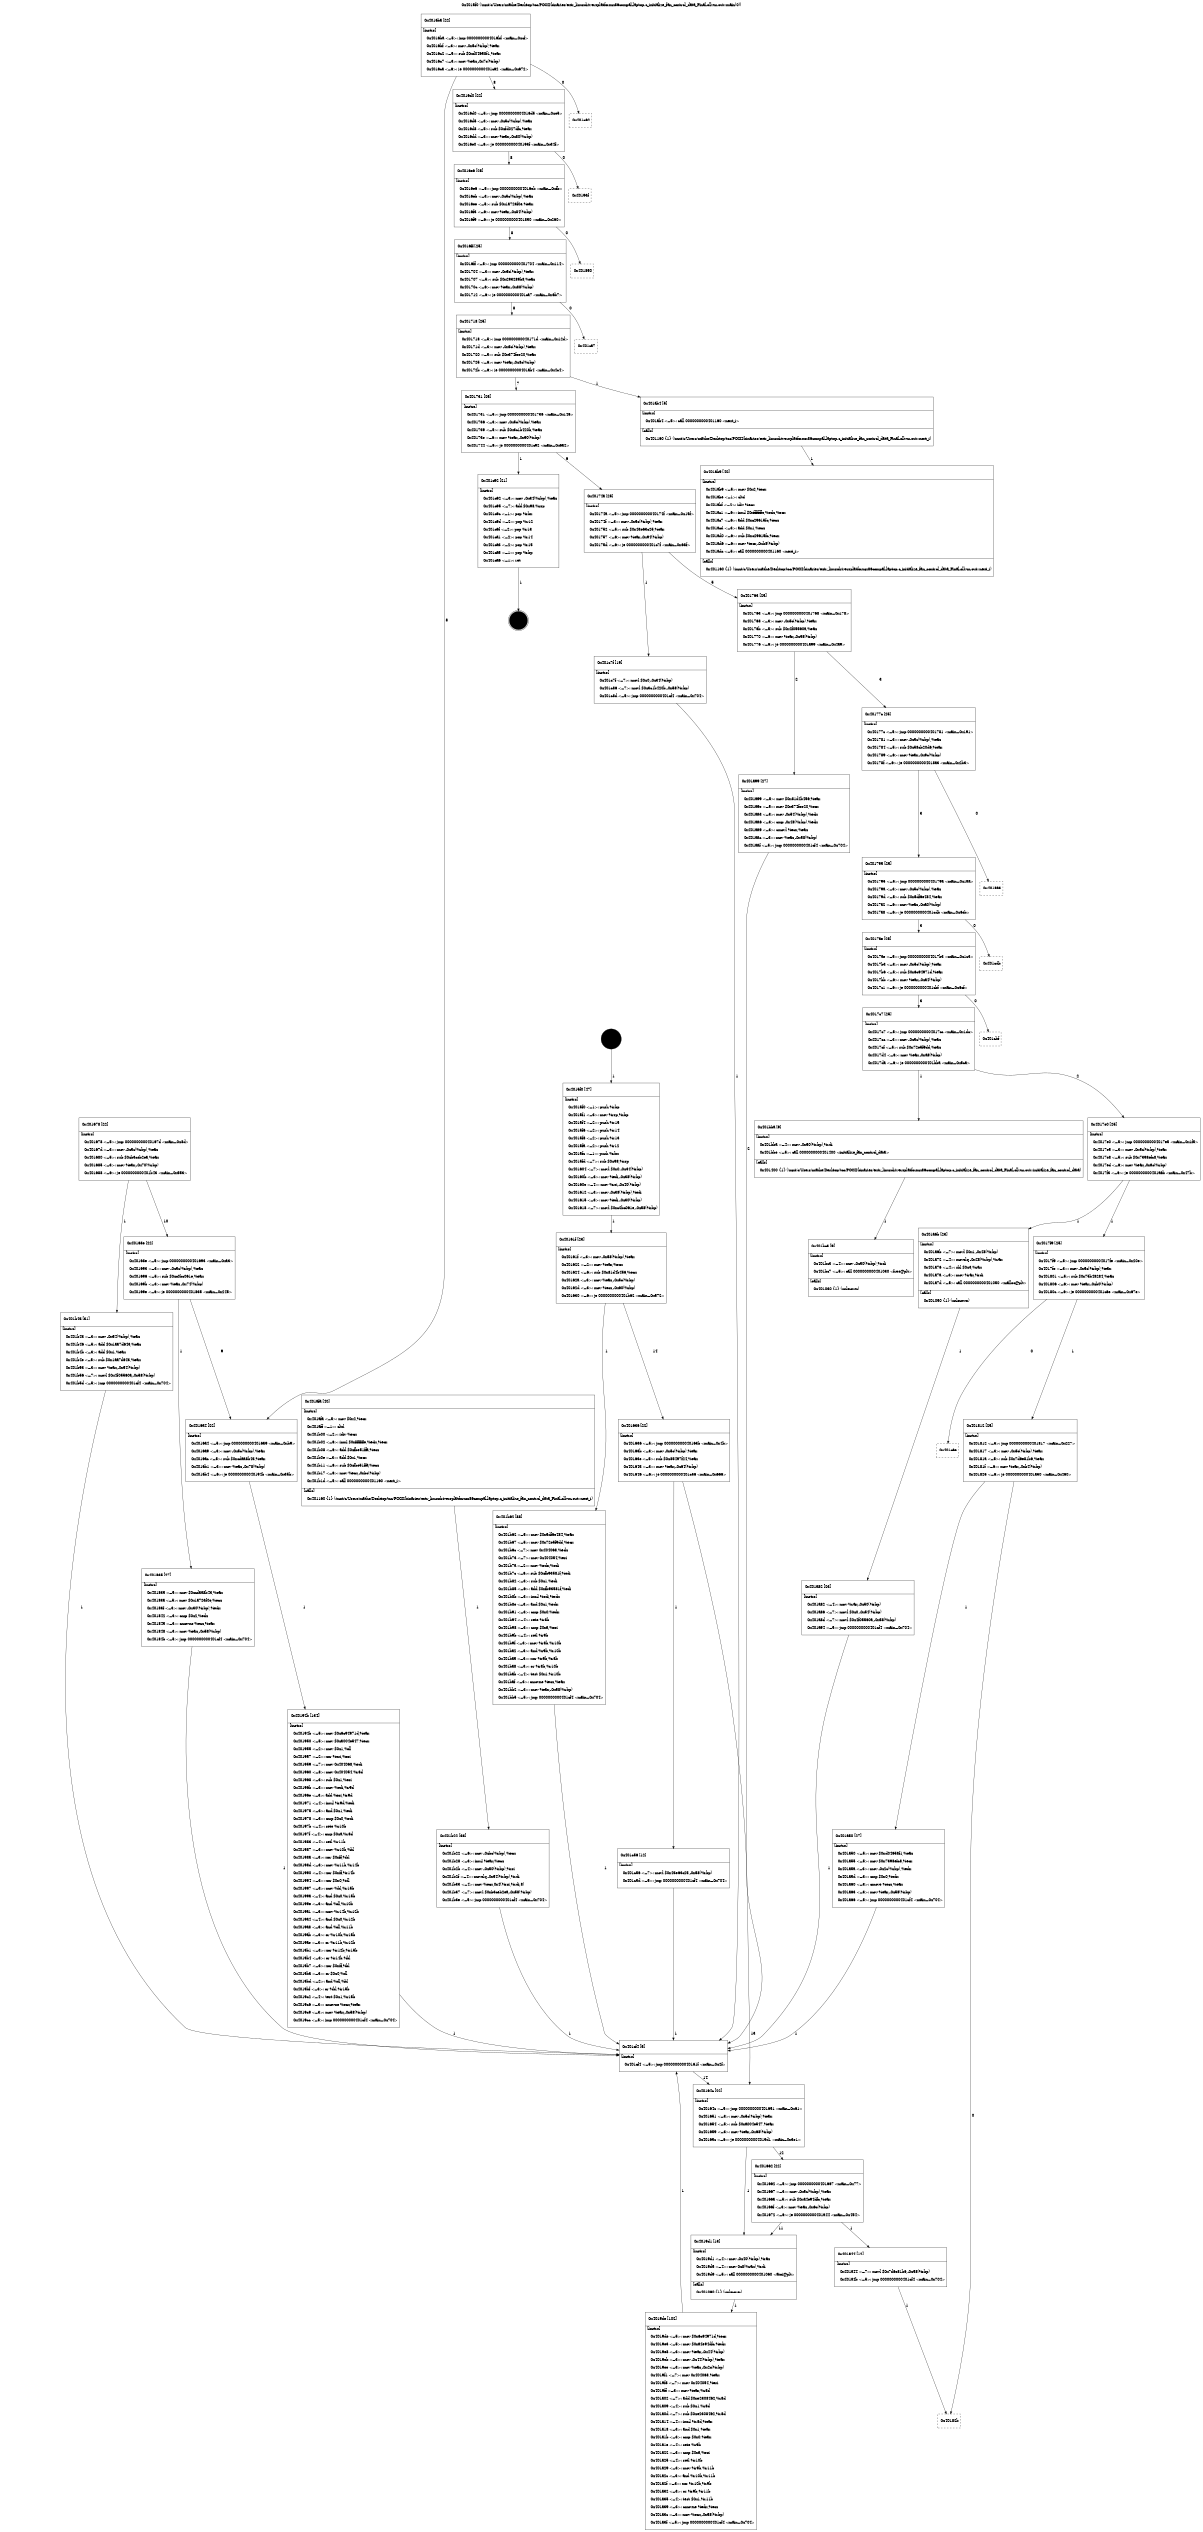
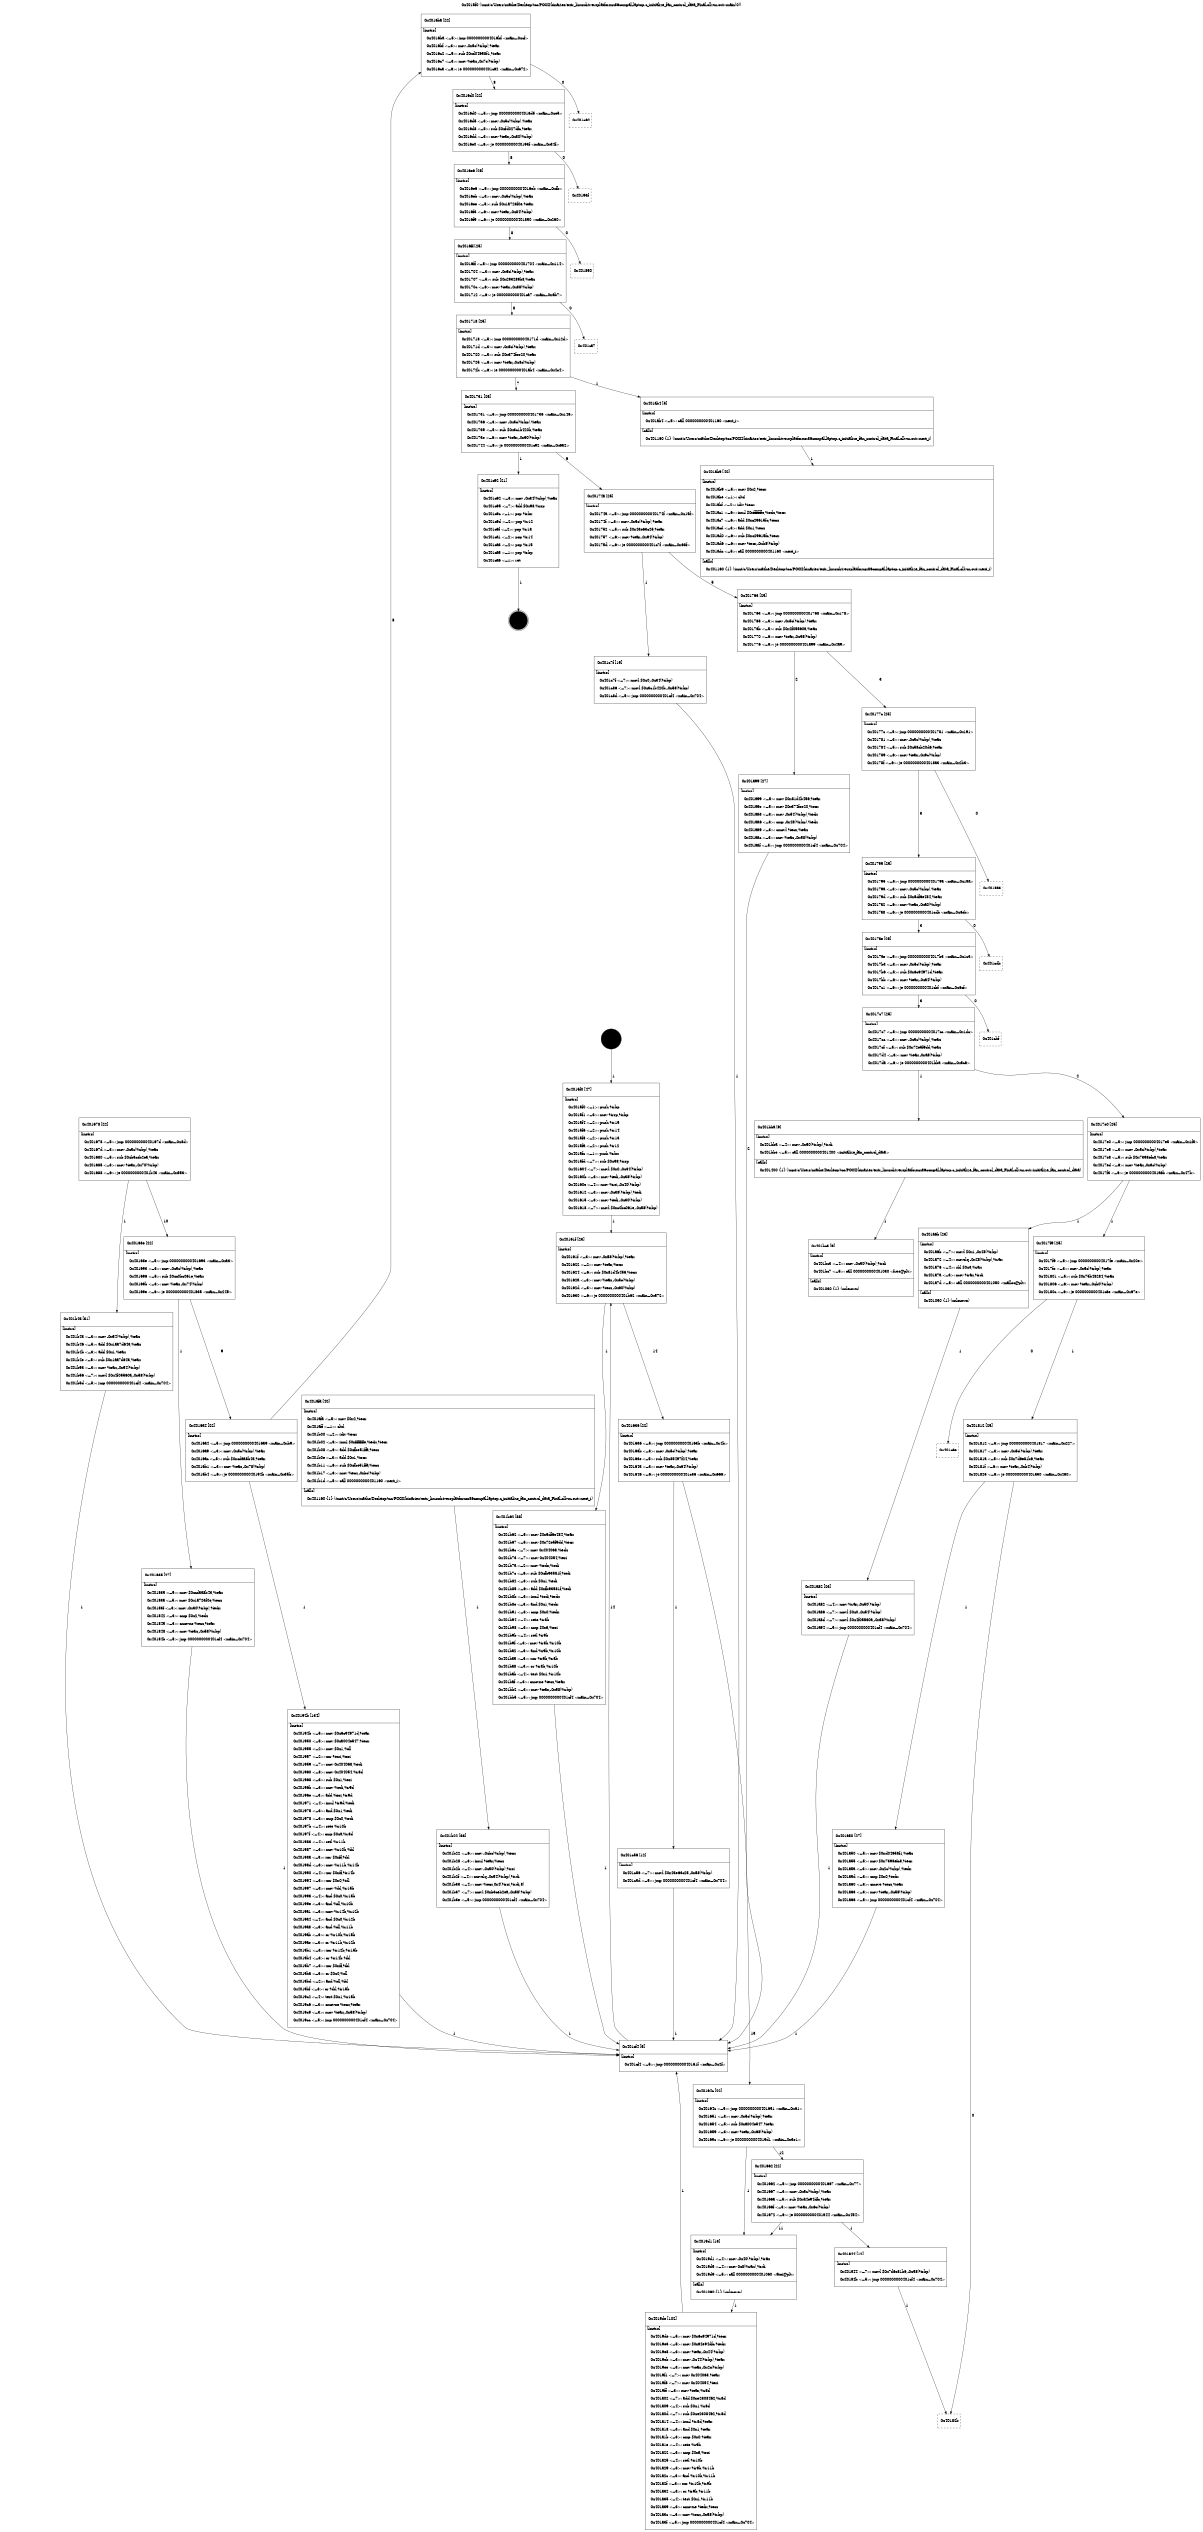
edge "0x4016ba [22]" -> "0x4016a4 [22]": reversed
edge "0x401cf4 [5]" -> "0x40164c [22]": now "0x401cf4 [5]" -> "0x40161f [23]"
